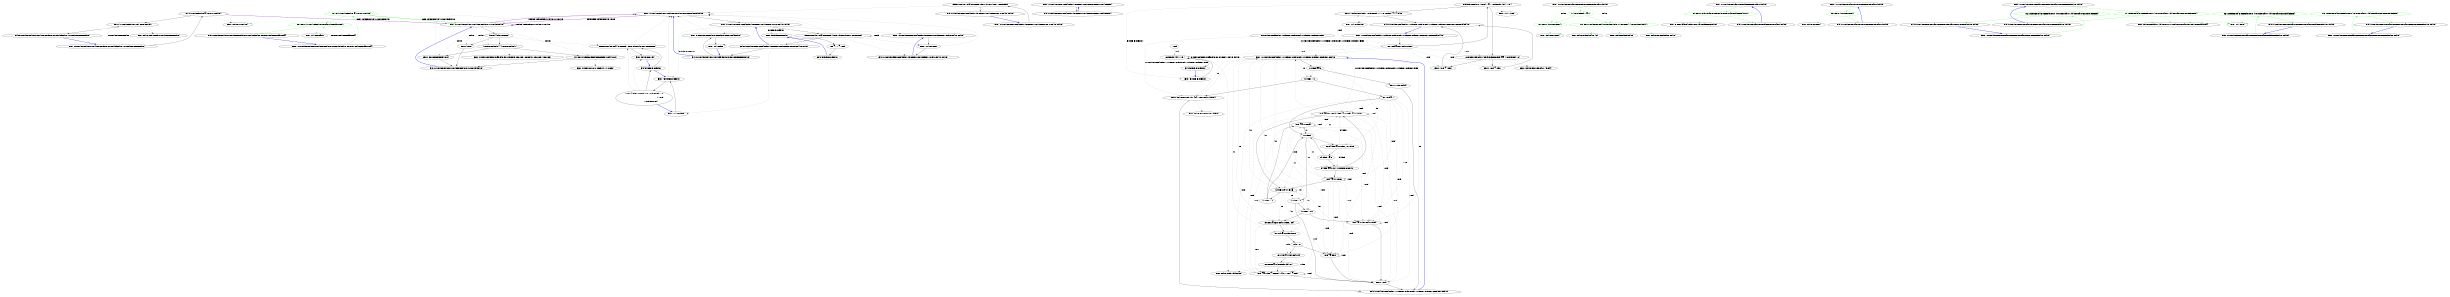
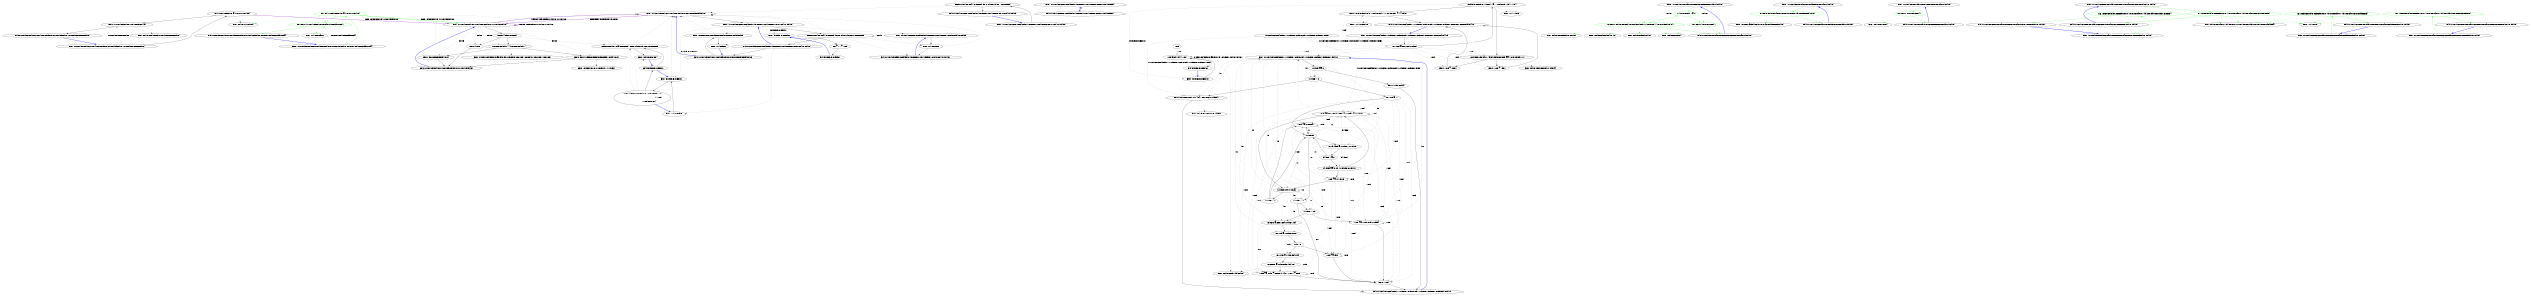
node "Exit Humanizer.Transformer.ToSentenceCase.Transform(string)": added
node "min FromUnderscoreDashSeparatedWords(input);": label "min FromUnderscoreDashSeparatedWords(input);" -> "return FromUnderscoreDashSeparatedWords(input);"
edge "var tens = TensMap[number / 10]" -> "word += tens": label "unit" -> "tens"
